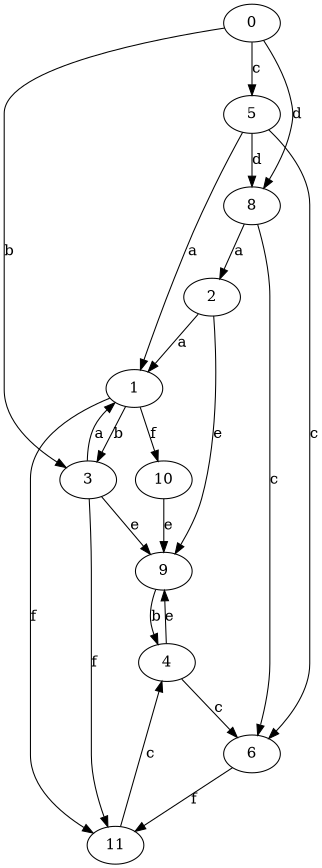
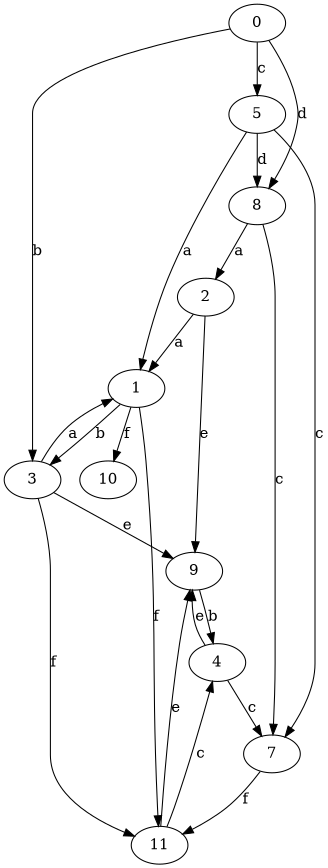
edge "10" -> "9": now "11" -> "9"
node "6": label "6" -> "7"
